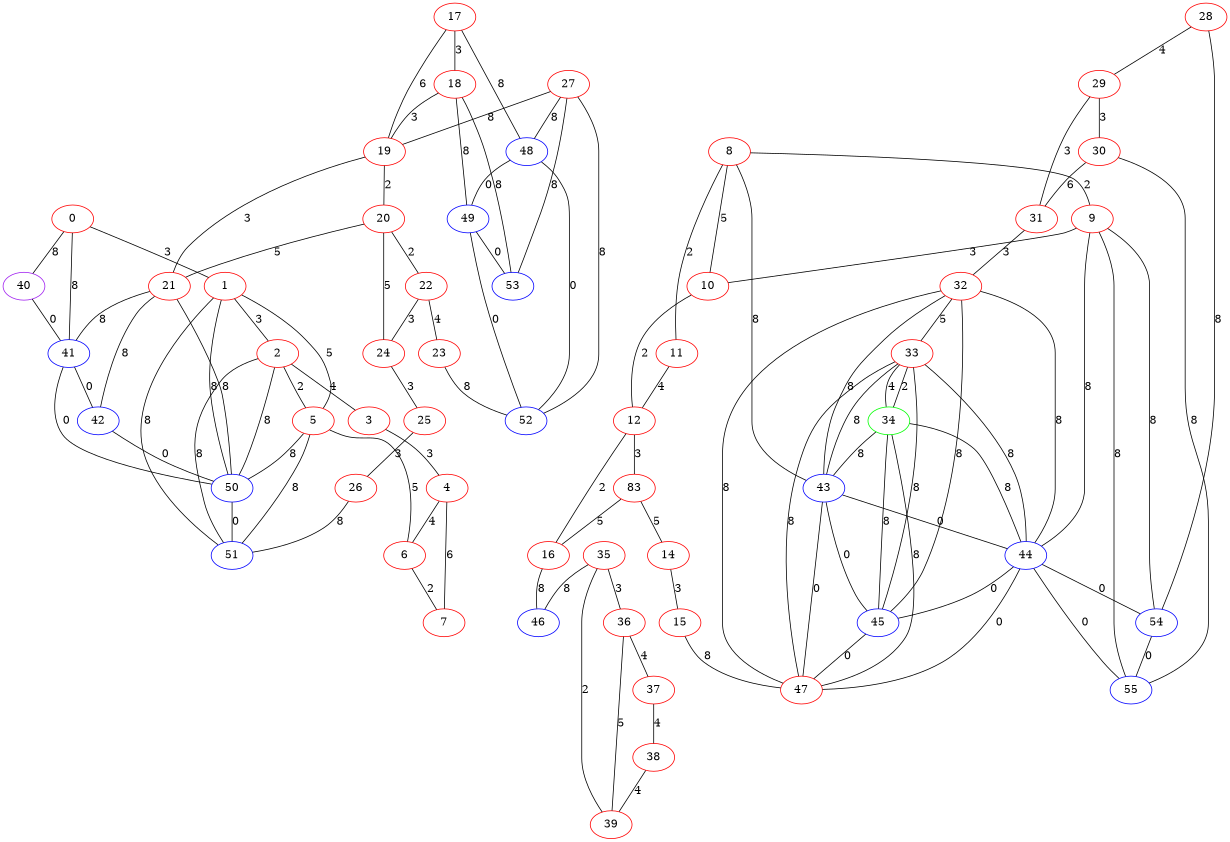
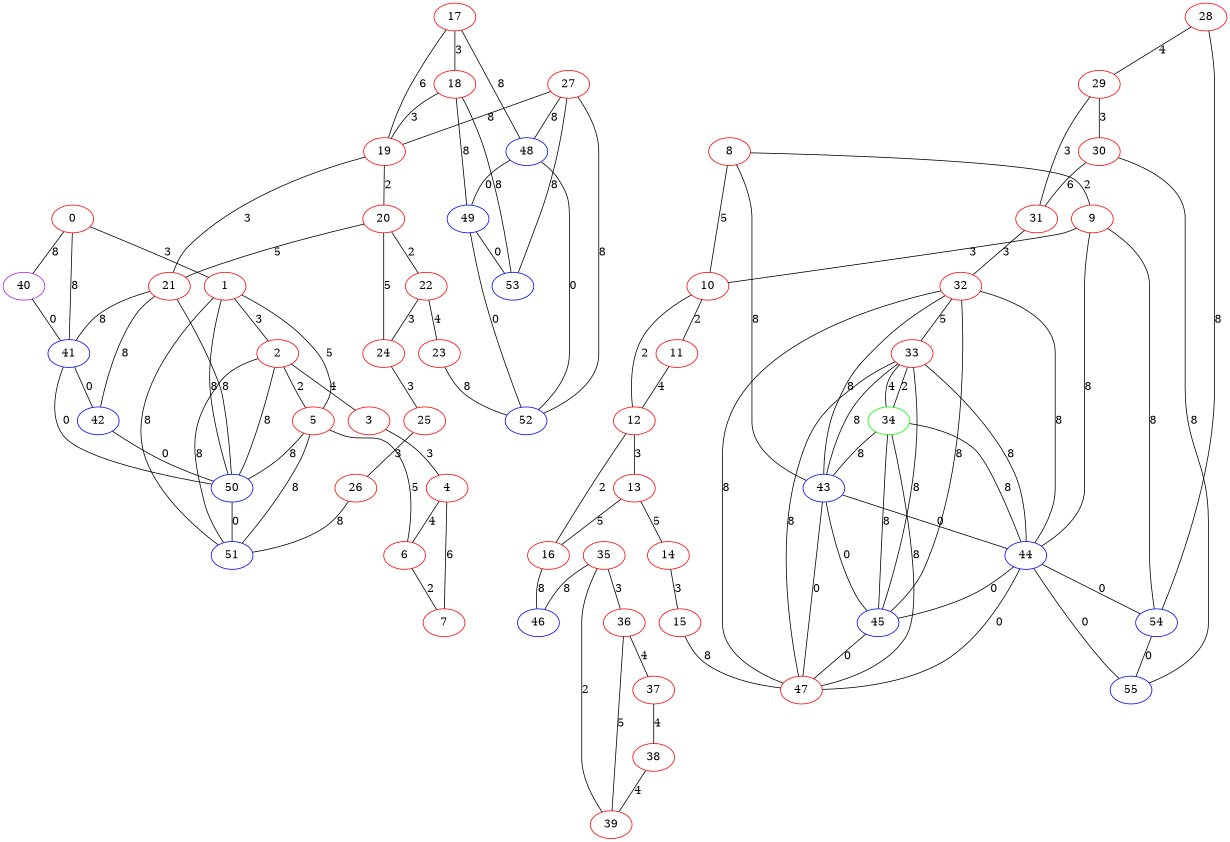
edge "8" -- "11": now "10" -- "11"
edge "9" -- "55": removed, label "8"
node "83": label "83" -> "13"
